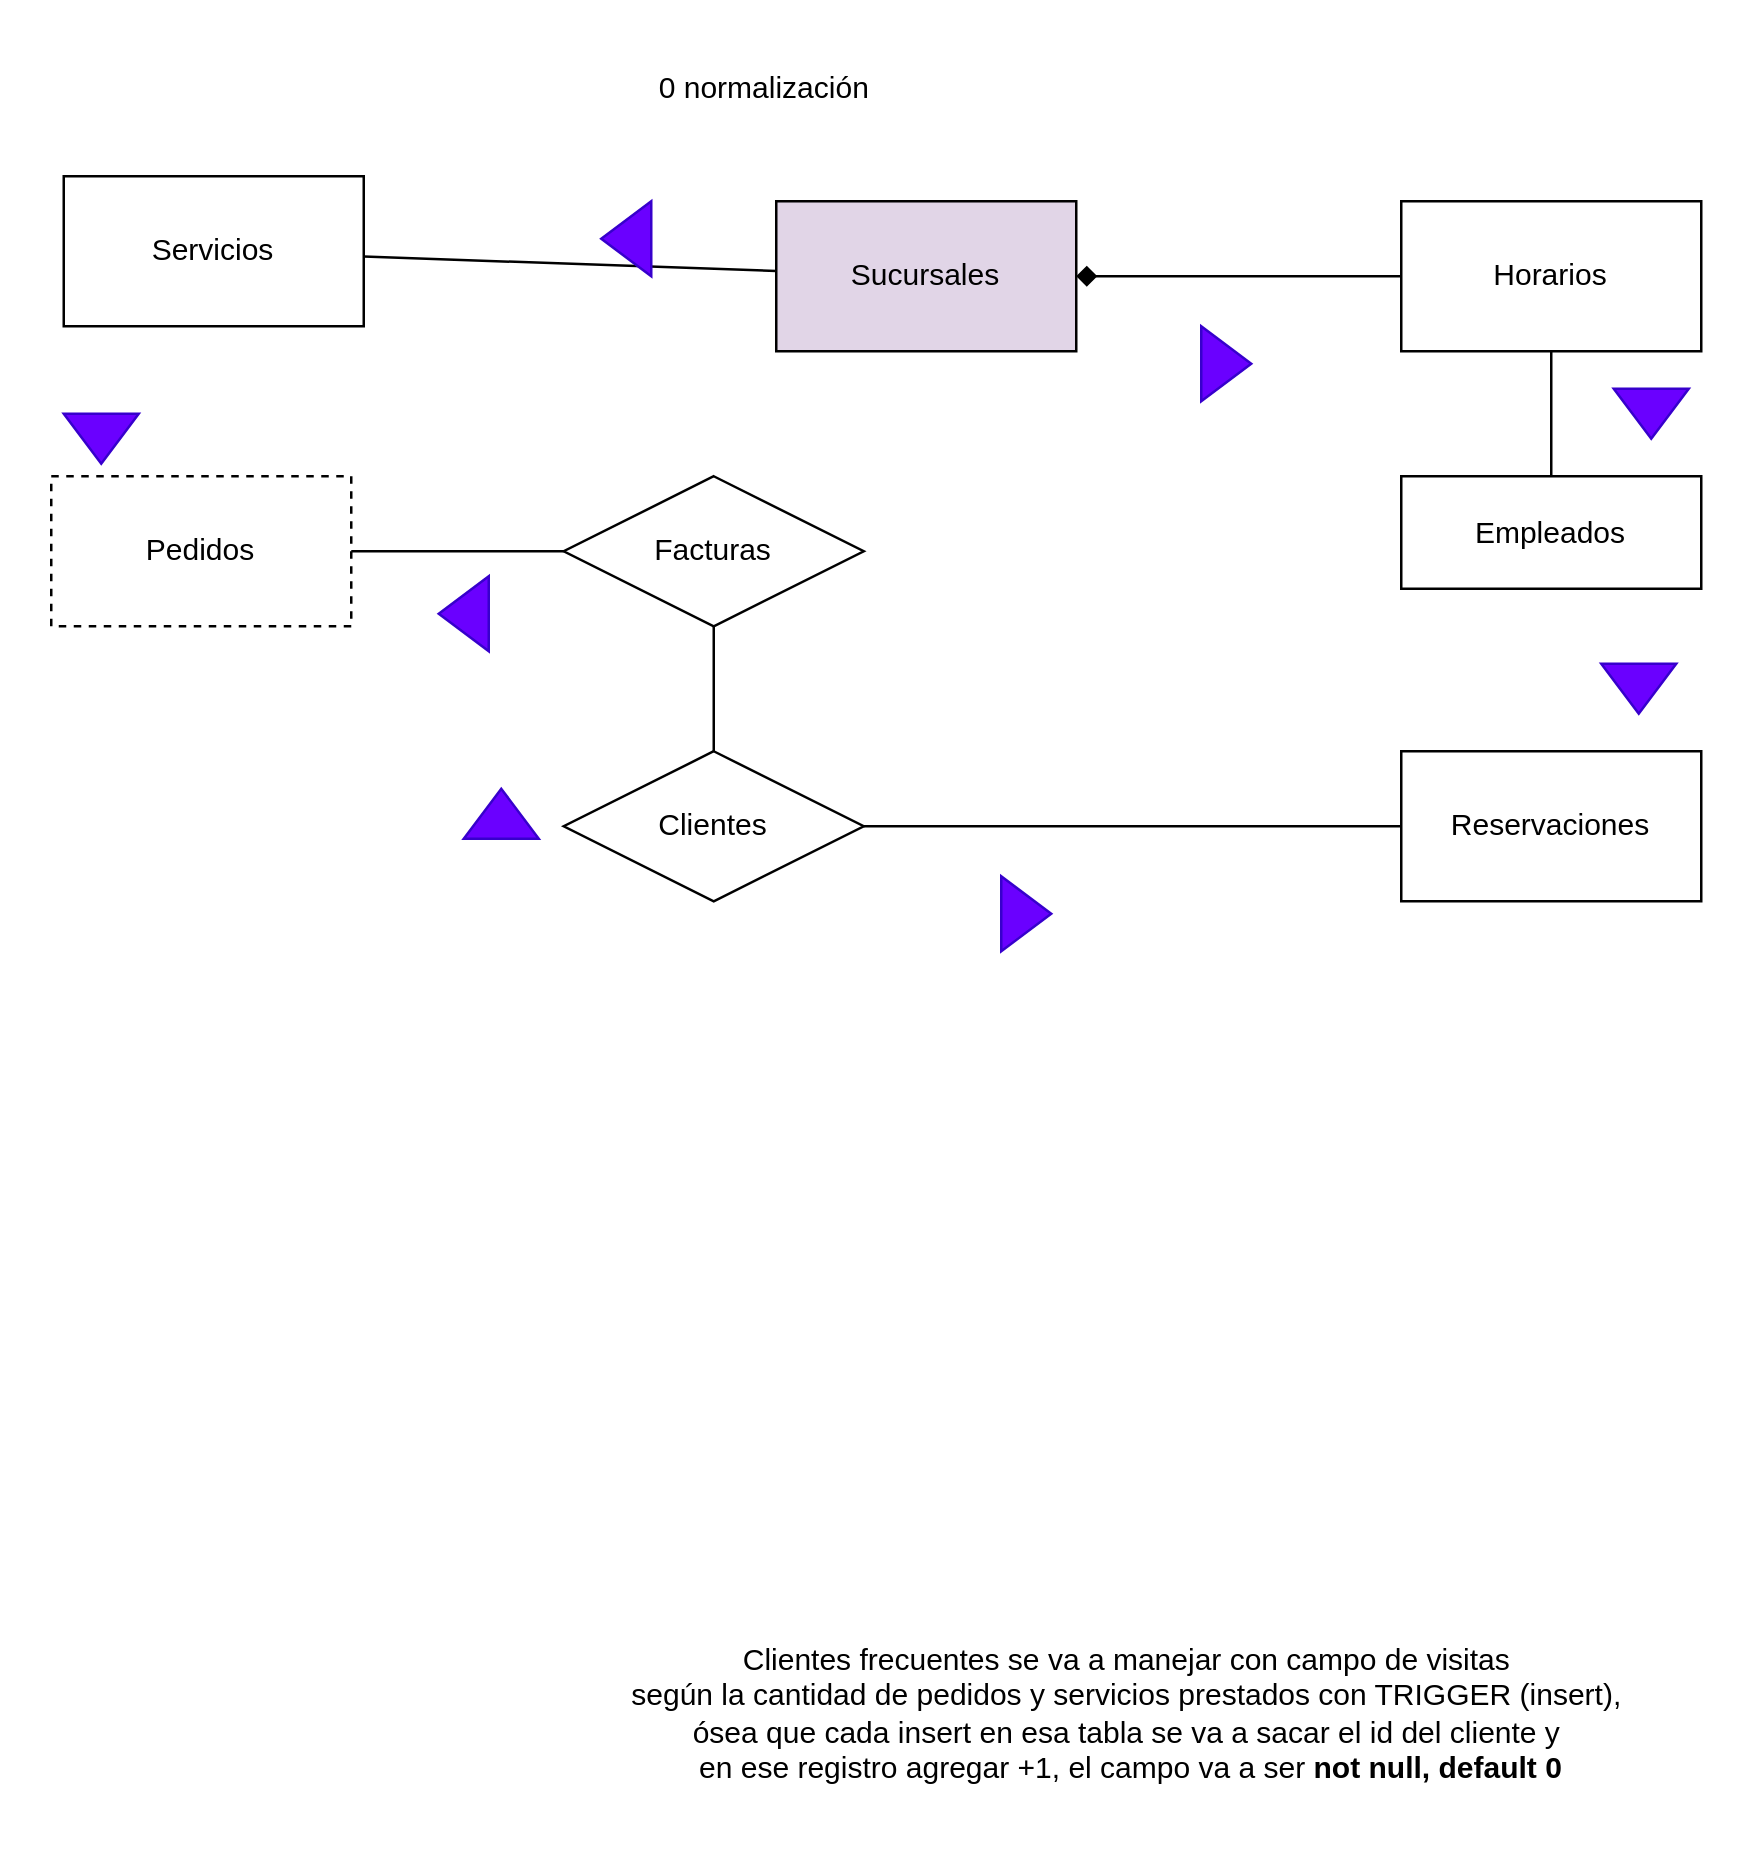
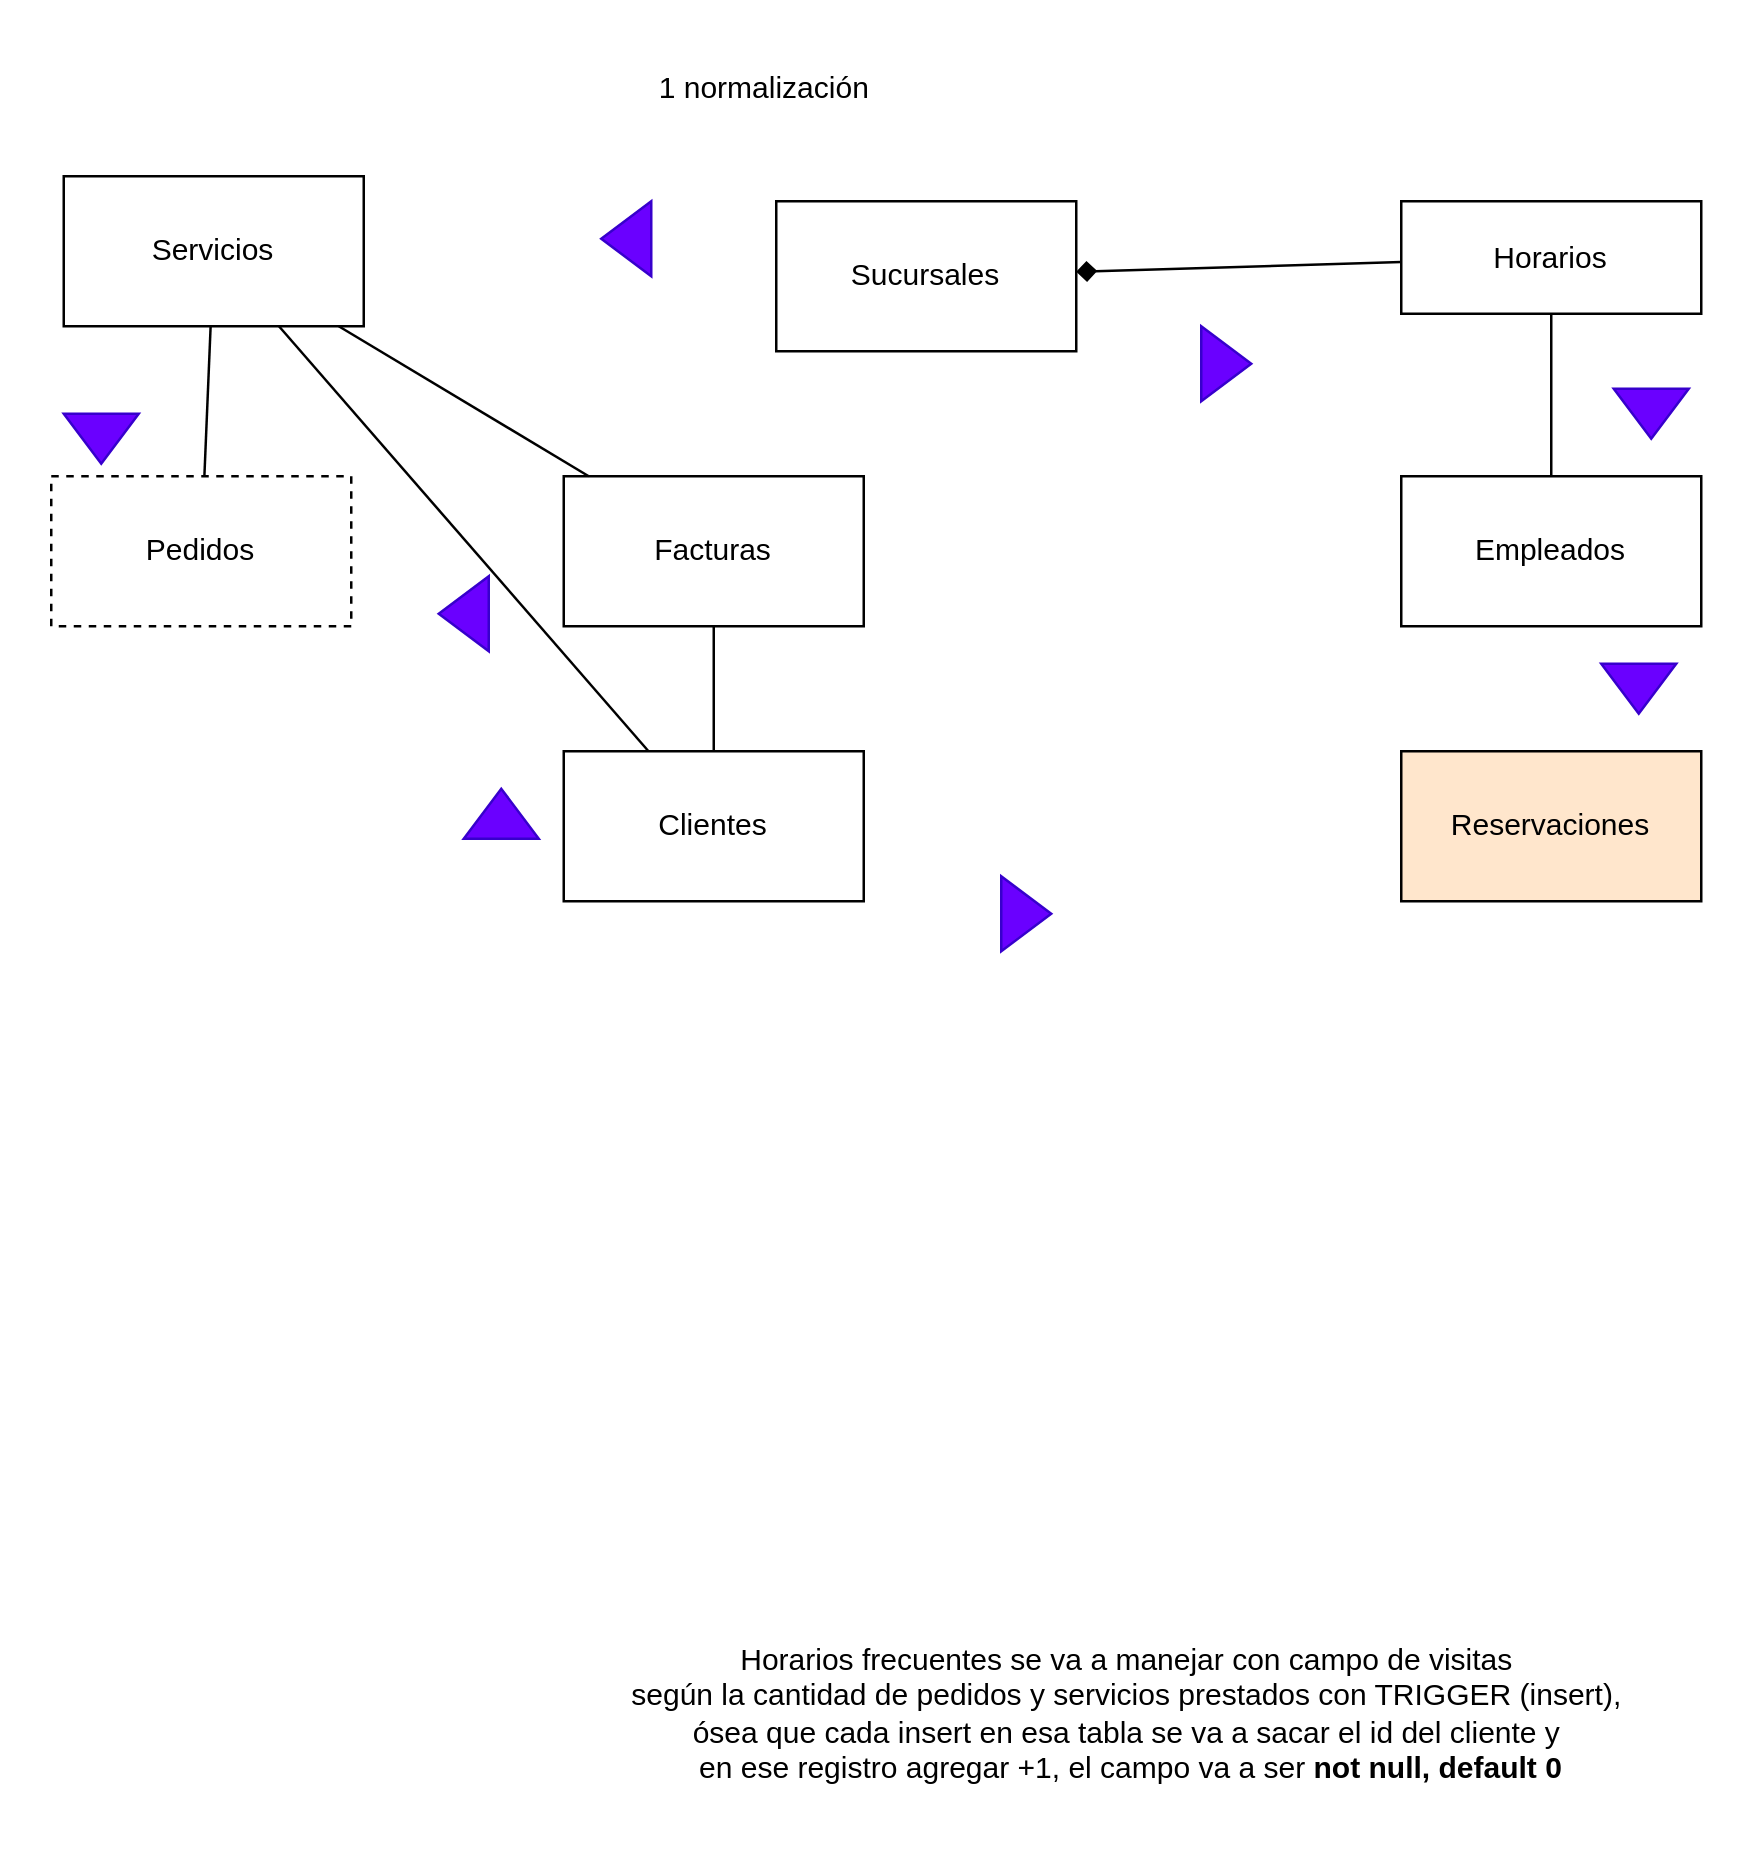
node "0 normalización": label "0 normalización" -> "1 normalización"
edge "Servicios" -- "Sucursales": now "Servicios" -- "Facturas"
node "Sucursales": fillcolor #e1d5e7 -> #ffffff
node "Horarios": size 300x150 -> 300x113
edge "Servicios" -- "Pedidos": added
node "Empleados": size 300x113 -> 300x150
edge "Pedidos" -- "Facturas": removed
node "Facturas": shape diamond -> rectangle
node "Clientes": shape diamond -> rectangle
edge "Clientes" -- "Reservaciones": now "Clientes" -- "Servicios"
node "Reservaciones": fillcolor #ffffff -> #ffe6cc
node "Clientes frecuentes se va a manejar con campo de visitas según la cantidad de pedidos y servicios prestados con TRIGGER (insert), ósea que cada insert en esa tabla se va a sacar el id del cliente y en ese registro agregar +1, el campo va a ser not null, default 0": label "Clientes frecuentes se va a manejar con campo de visitas según la cantidad de pedidos y servicios prestados con TRIGGER (insert), ósea que cada insert en esa tabla se va a sacar el id del cliente y en ese registro agregar +1, el campo va a ser not null, default 0" -> "Horarios frecuentes se va a manejar con campo de visitas según la cantidad de pedidos y servicios prestados con TRIGGER (insert), ósea que cada insert en esa tabla se va a sacar el id del cliente y en ese registro agregar +1, el campo va a ser not null, default 0"
